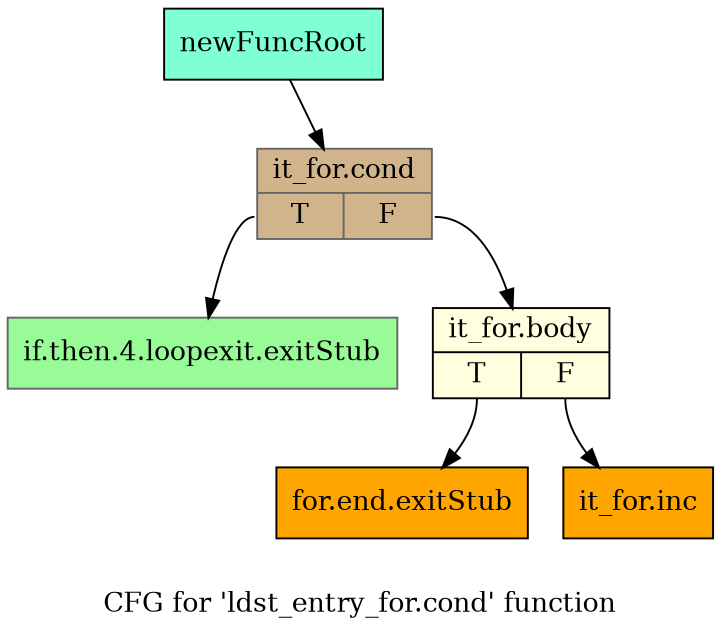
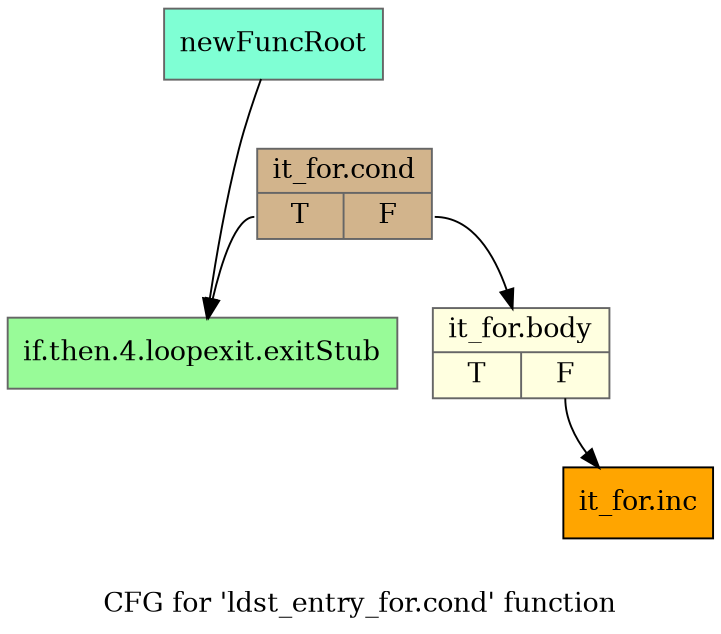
node "newFuncRoot": color black -> gray40
edge "newFuncRoot" -> "it_for.cond": now "newFuncRoot" -> "if.then.4.loopexit.exitStub"
node "it_for.body": color black -> gray40
node "for.end.exitStub": removed
